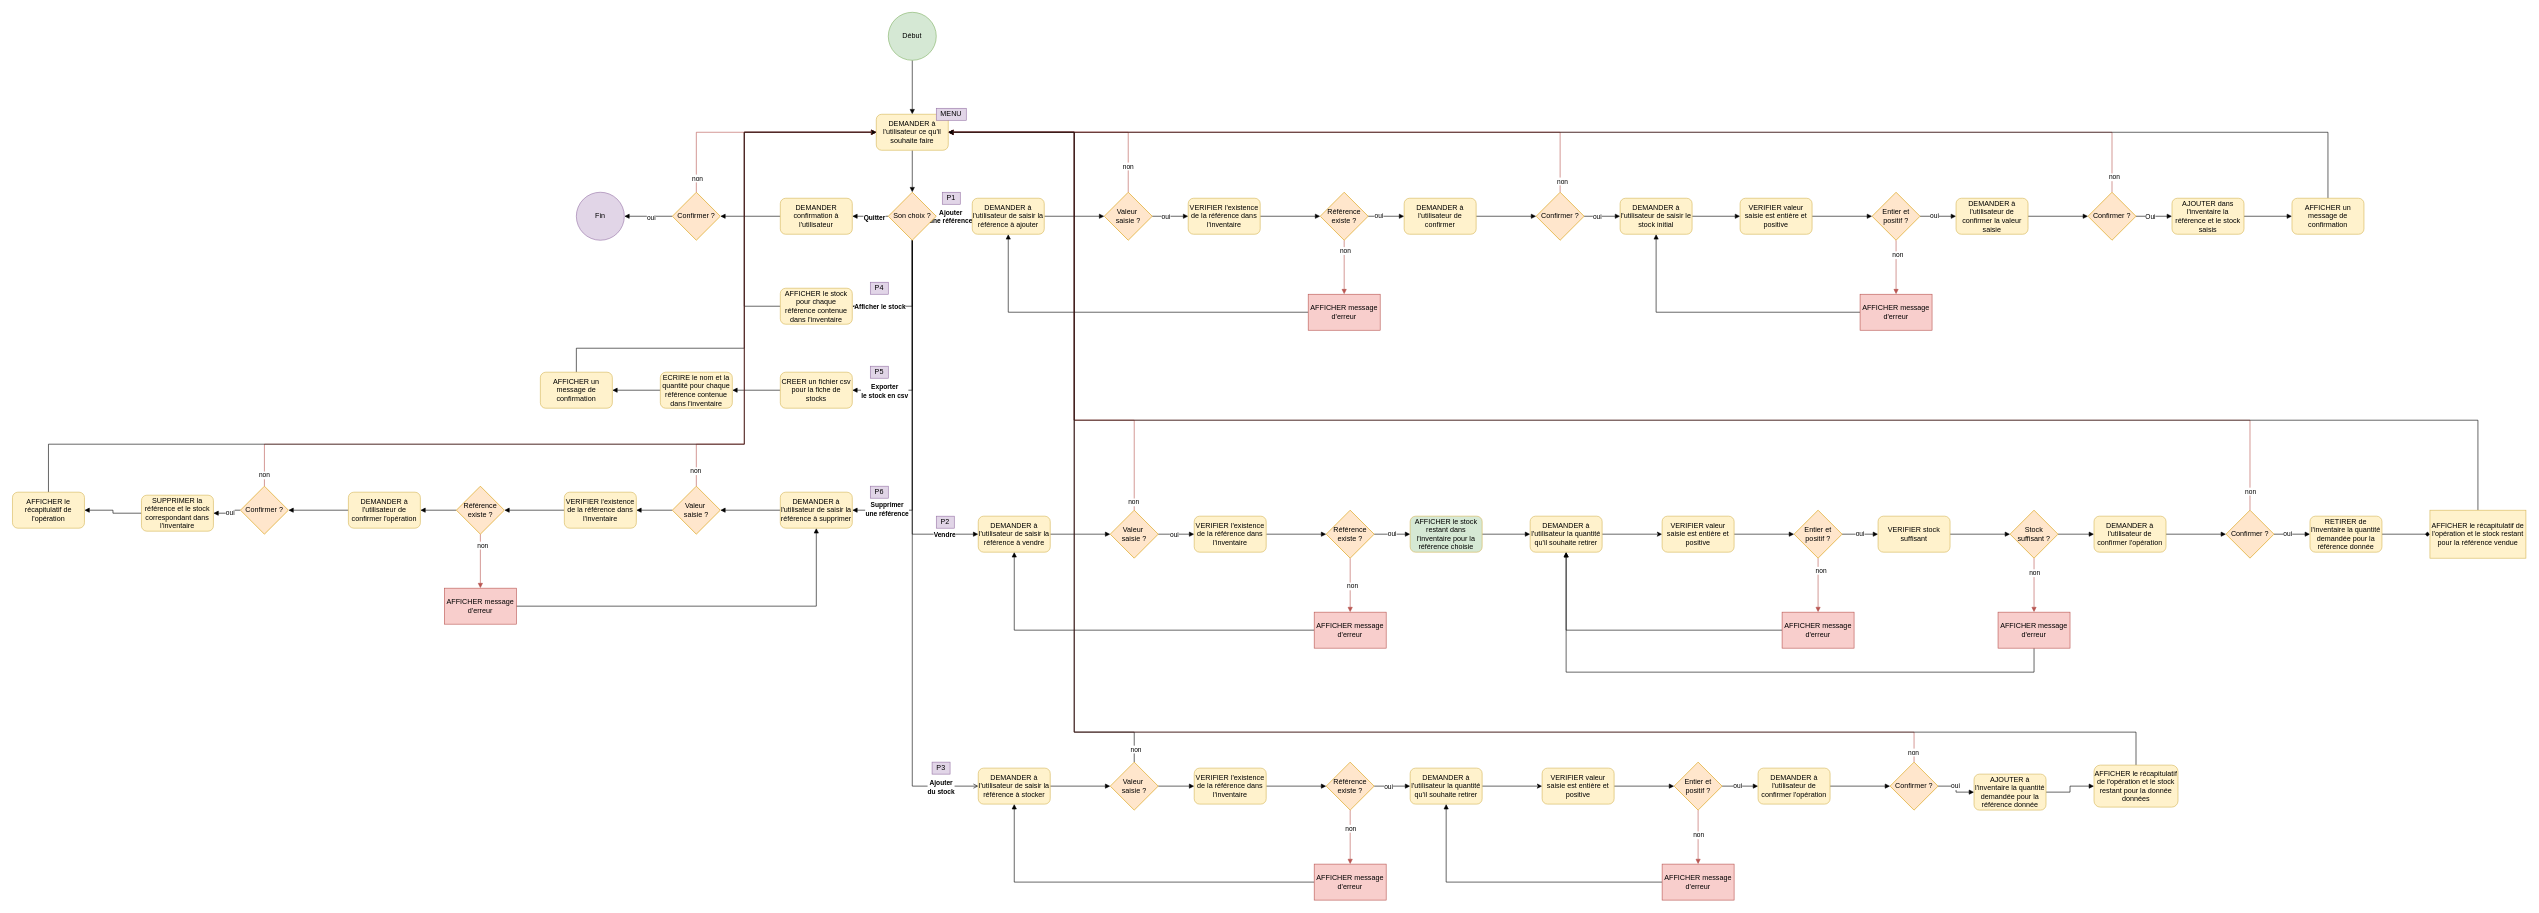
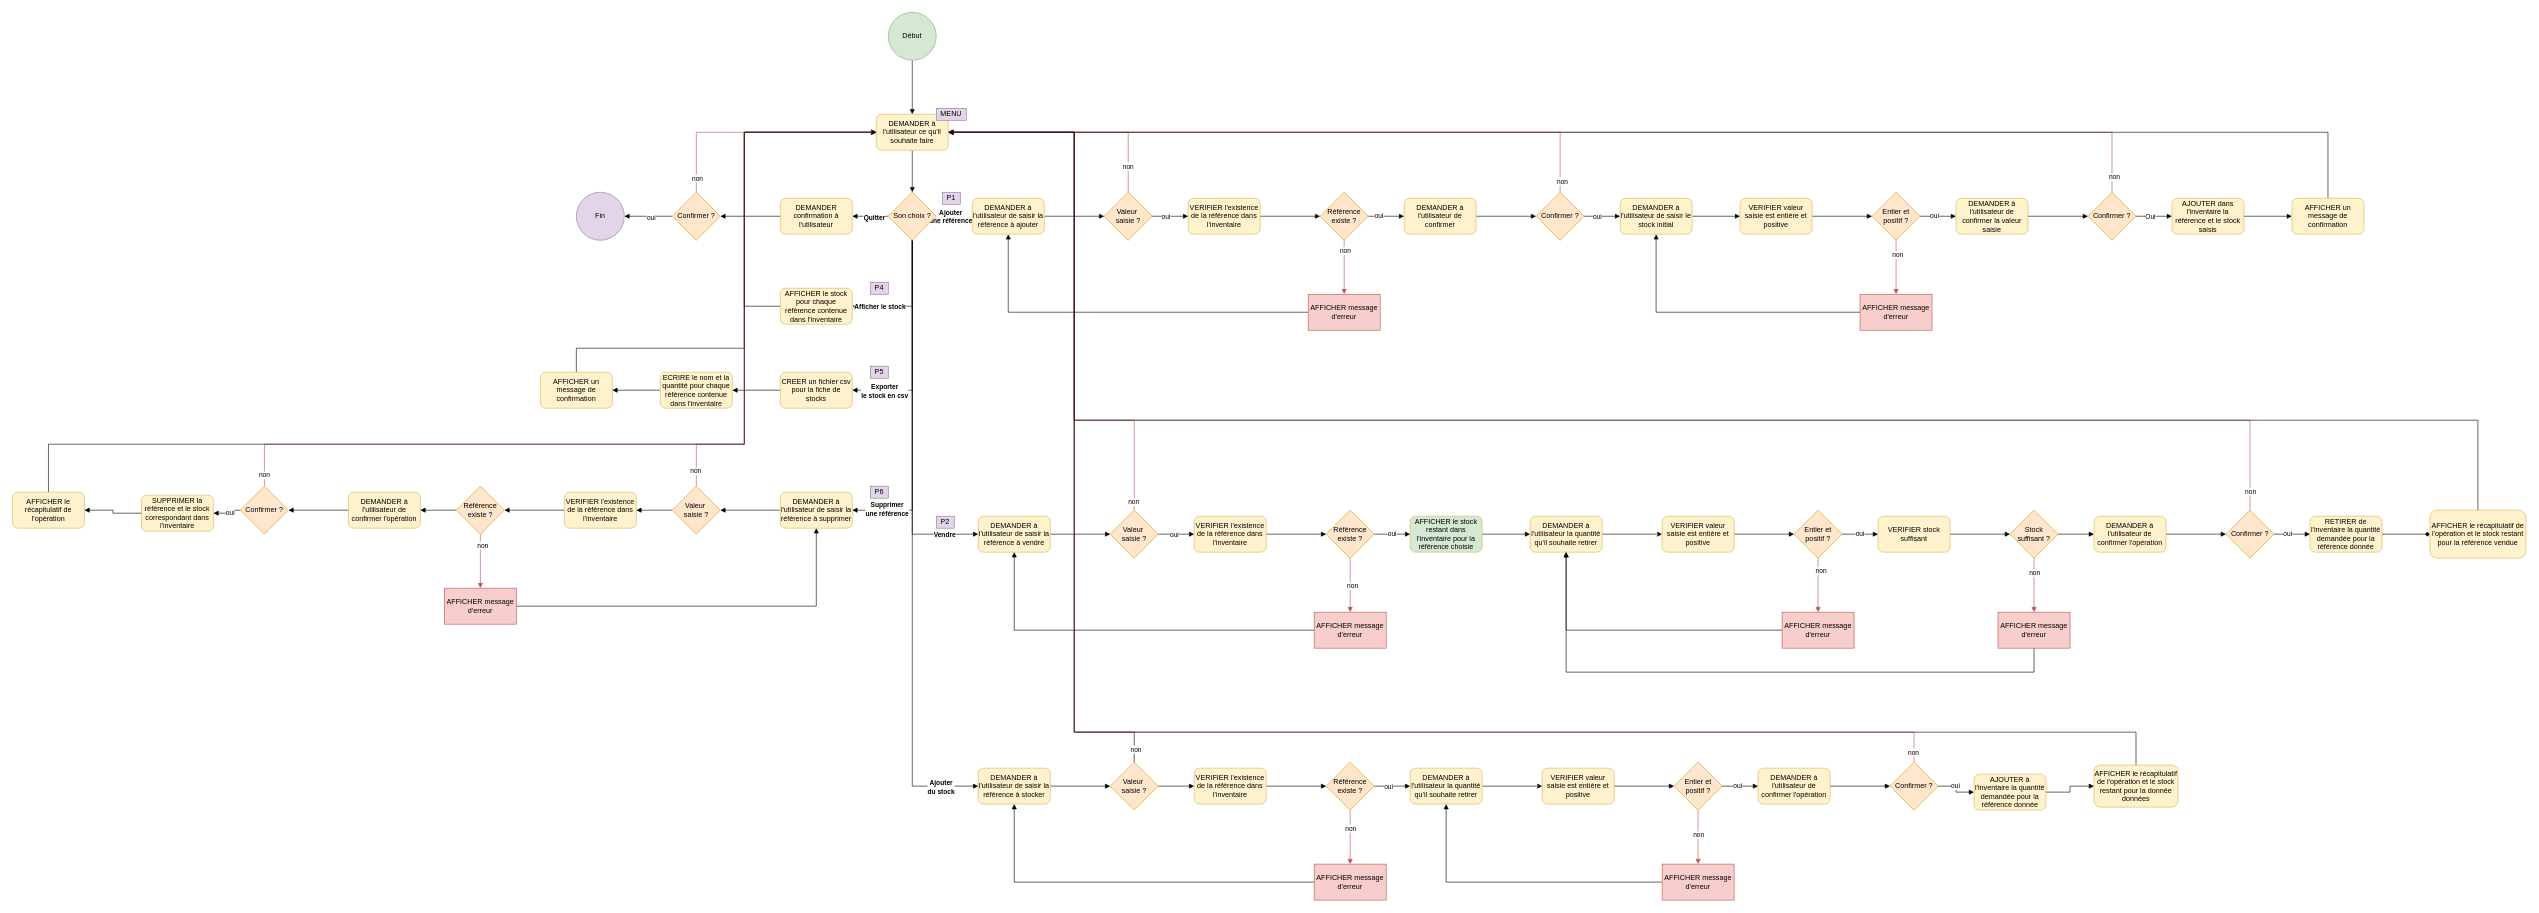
node "AFFICHER le récapitulatif de l'opération et le stock restant pour la référence vendue": shape rectangle -> rounded rectangle
node "P3": removed
edge "Son choix ?" -> "DEMANDER à l'utilisateur de saisir la référence à stocker": arrowhead open -> block
